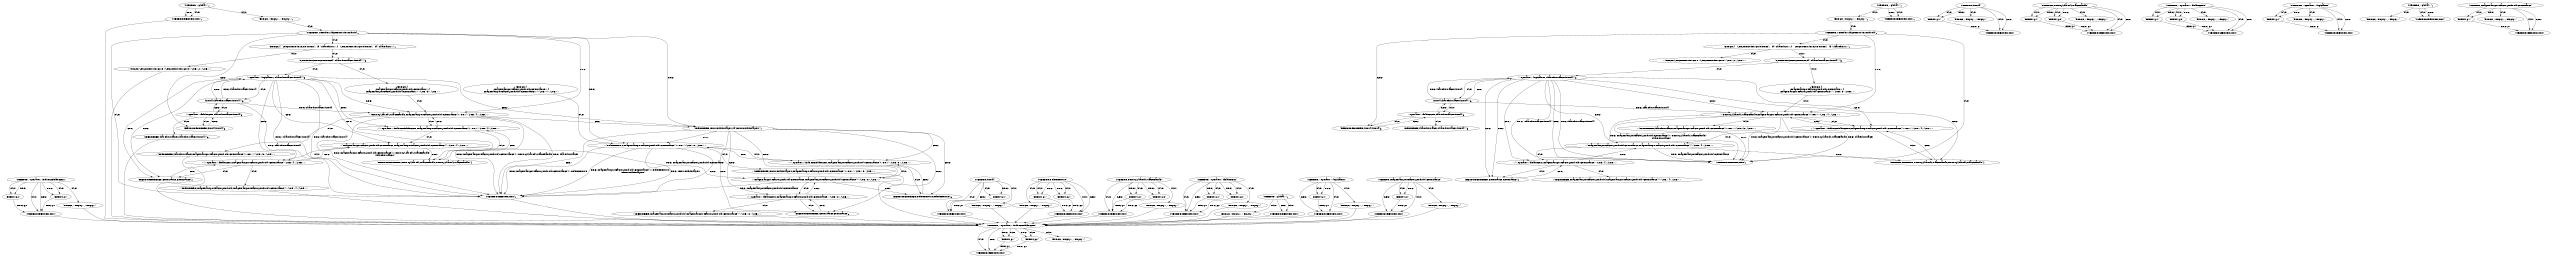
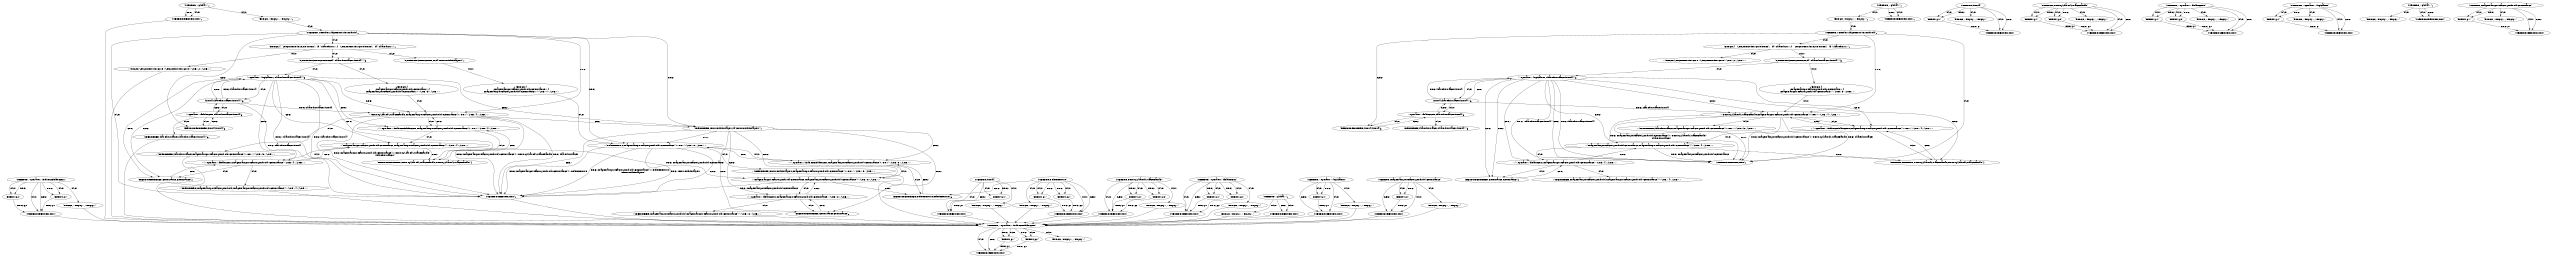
node "(CONTROL_STRUCTURE,IF,if (texture_id_in_layer_))": added
edge "(IDENTIFIER,texture_id_in_layer_,if (texture_id_in_layer_))" -> "(FIELD_IDENTIFIER,DeleteTexture,DeleteTexture)": now "(METHOD,DeleteTexture)" -> "(FIELD_IDENTIFIER,DeleteTexture,DeleteTexture)"
